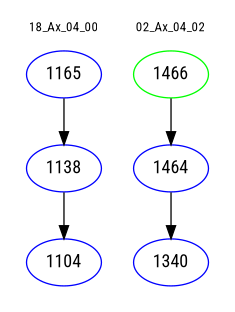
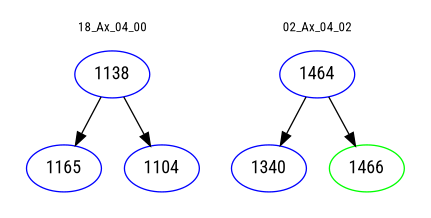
edge "1165" -> "1138": reversed
edge "1466" -> "1464": reversed
